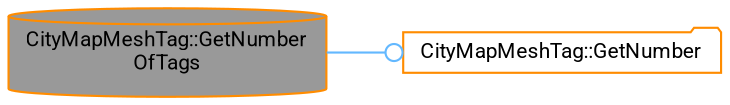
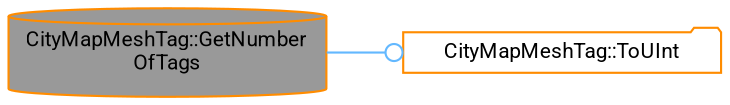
node "CityMapMeshTag::GetNumber": label "CityMapMeshTag::GetNumber" -> "CityMapMeshTag::ToUInt"
